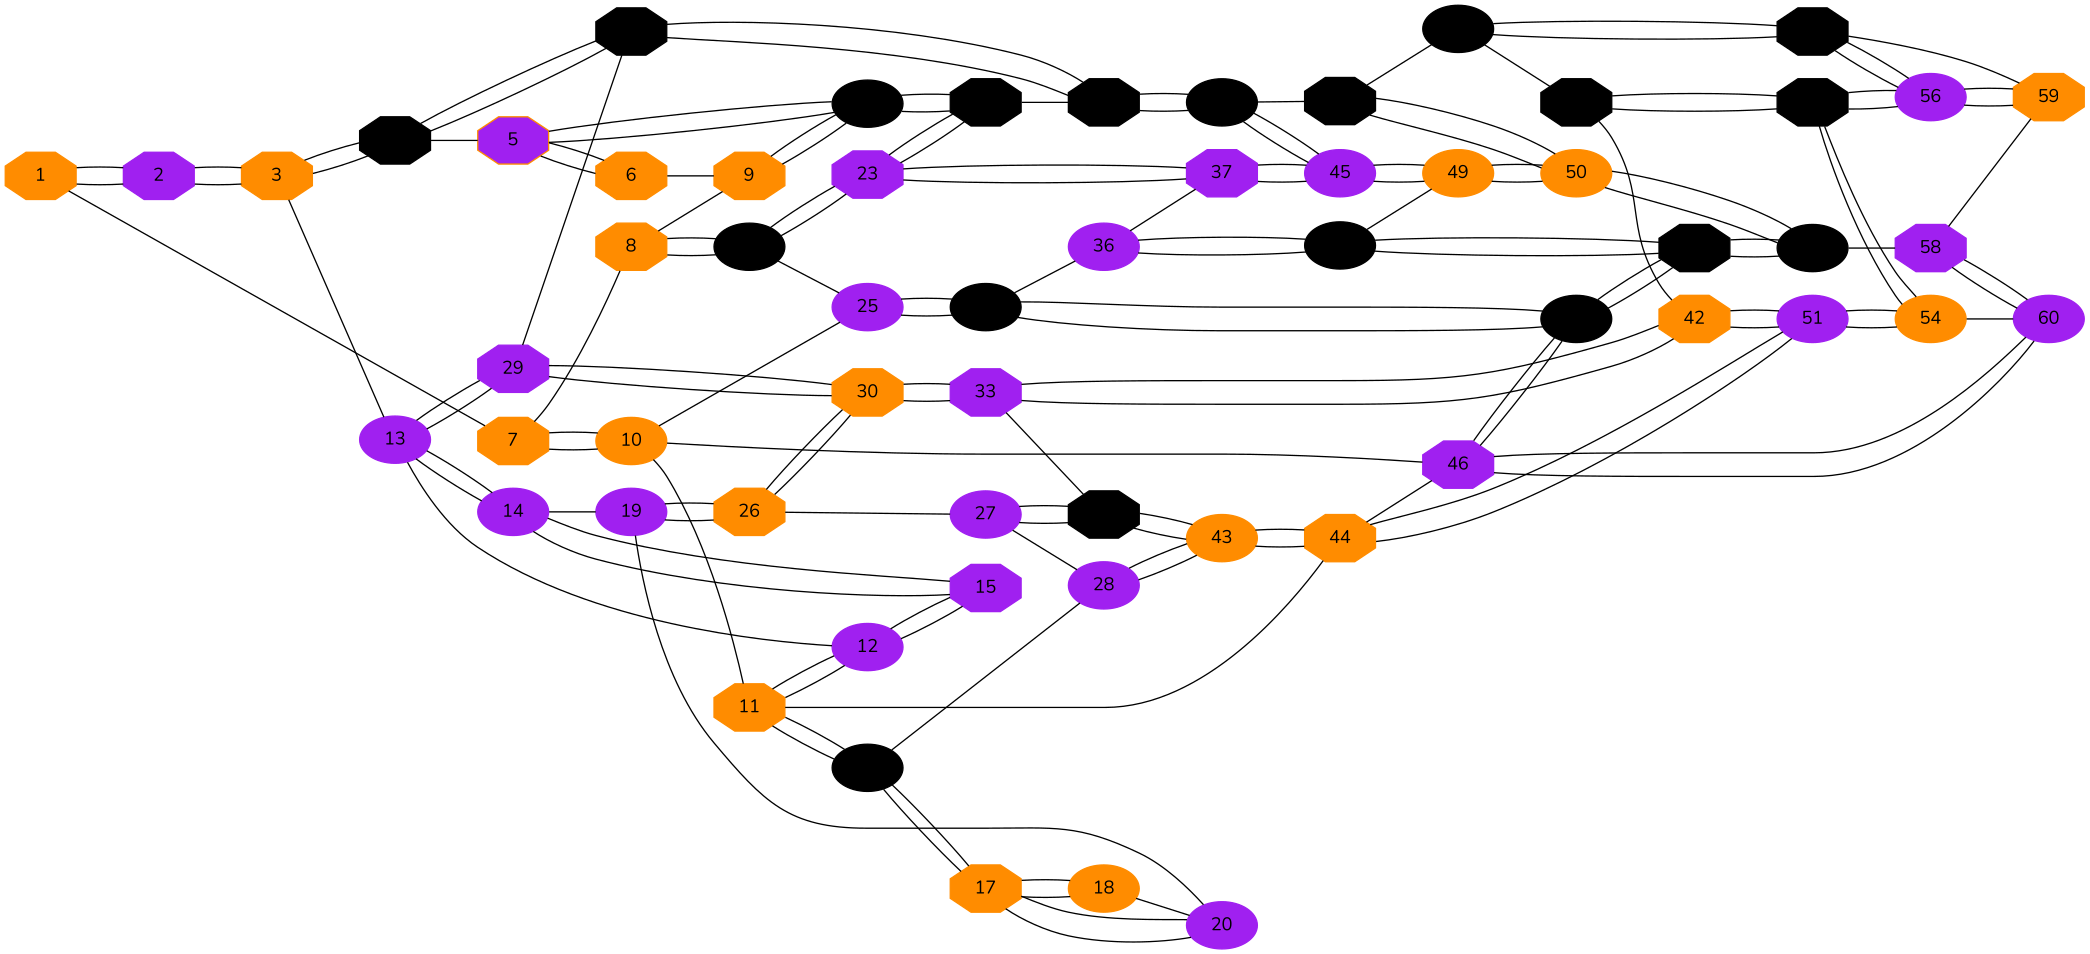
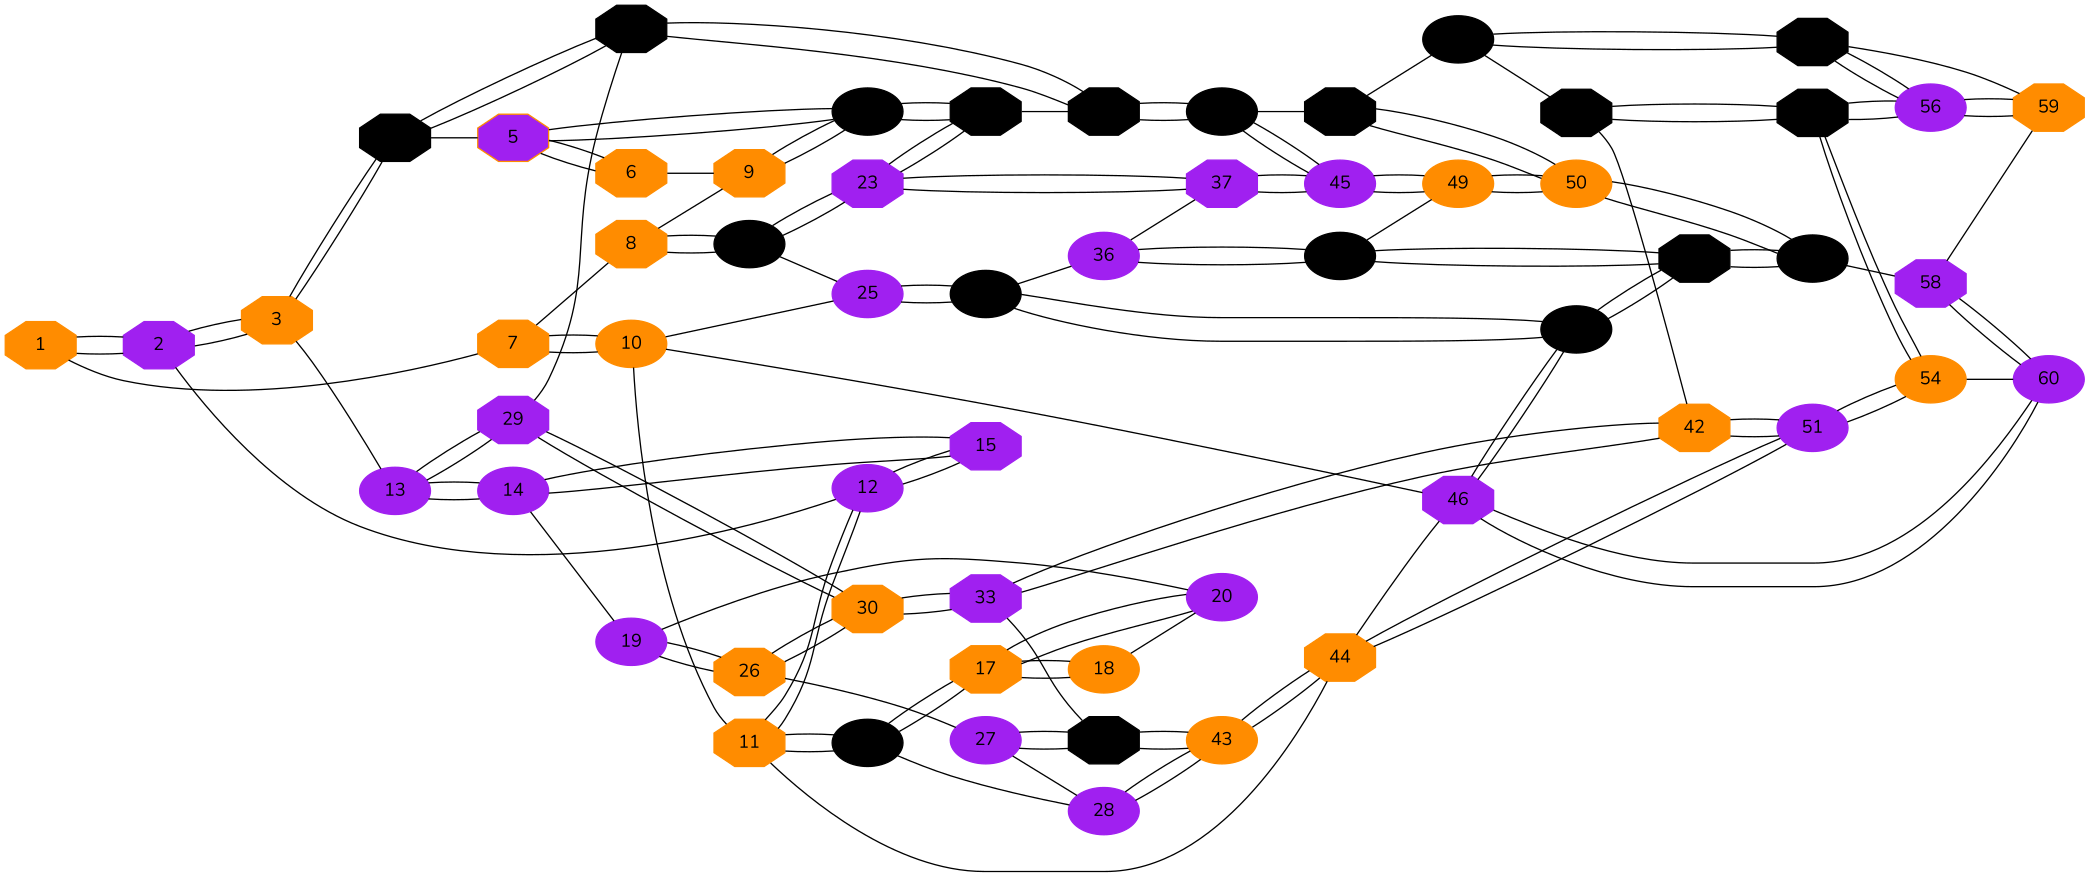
edge "13" -- "12": now "2" -- "12"
